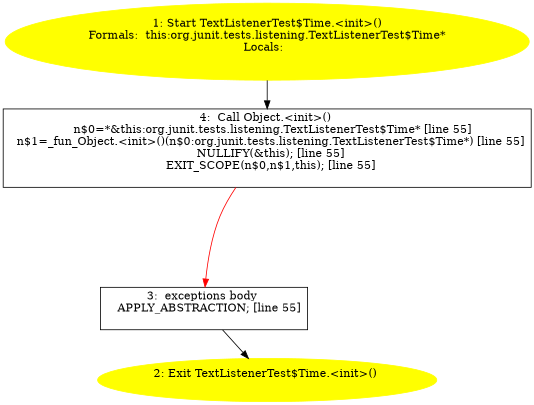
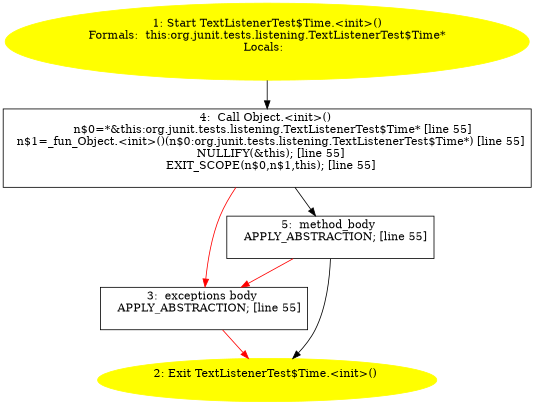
node "5:  method_body APPLY_ABSTRACTION; [line 55]": added
edge "3:  exceptions body APPLY_ABSTRACTION; [line 55]" -> "2: Exit TextListenerTest$Time.<init>()": color black -> red
